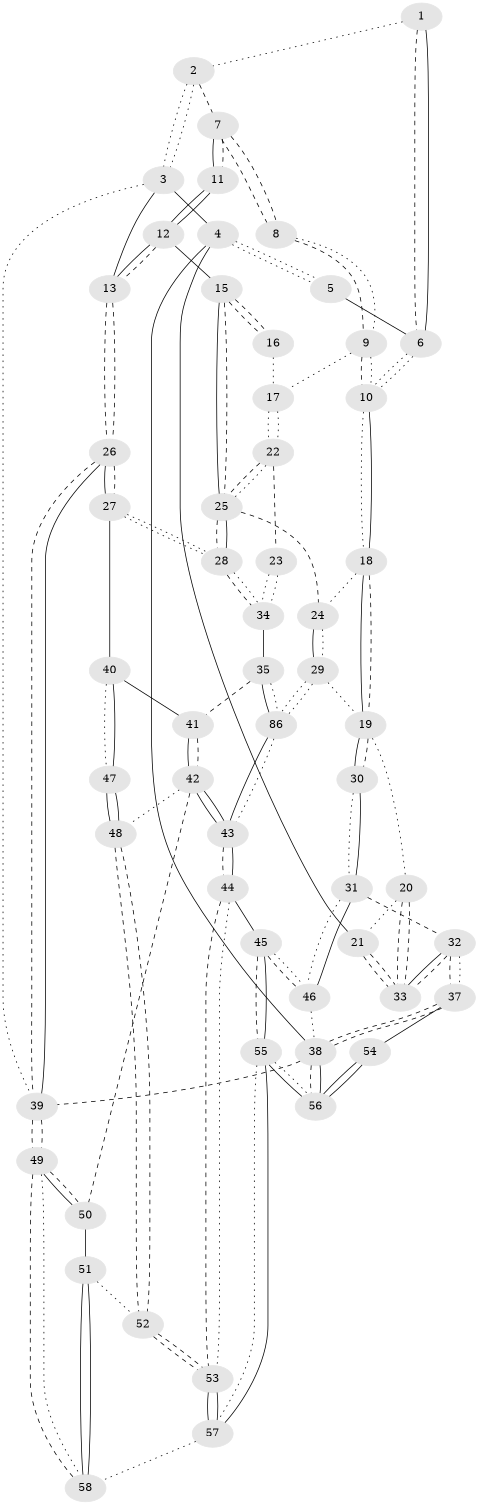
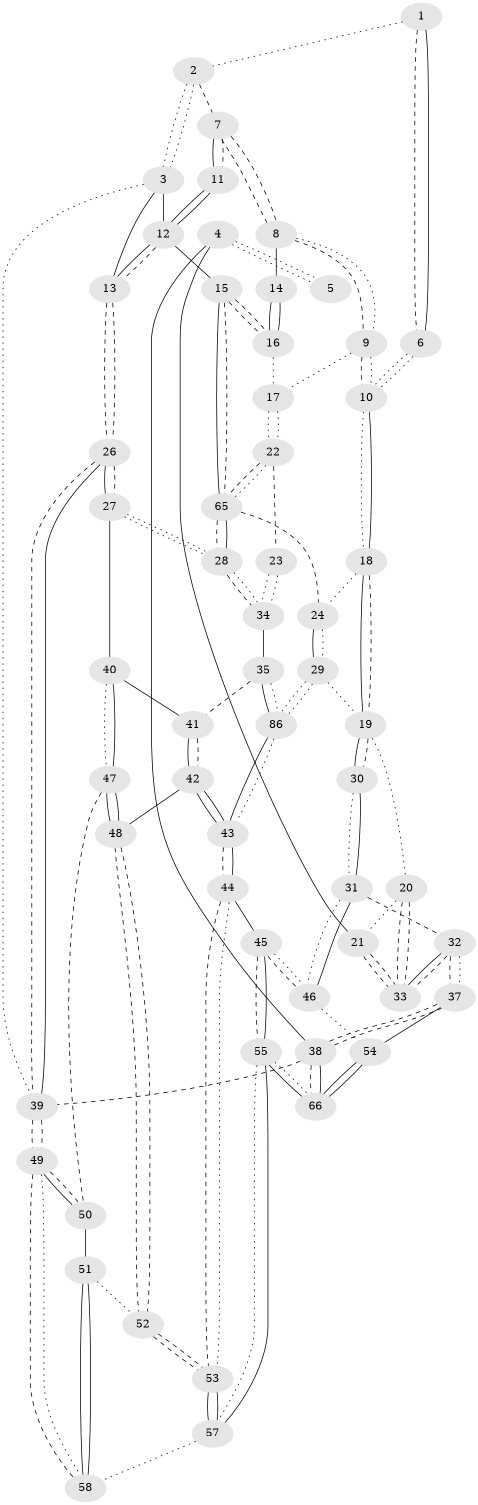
edge "3" -- "4": now "3" -- "12"
node "14": added
edge "5" -- "6": removed
node "25": label "25" -> "65"
edge "42" -- "48": style dotted -> solid
edge "42" -- "50": now "47" -- "50"
edge "46" -- "38": now "46" -- "54"
node "56": label "56" -> "66"
